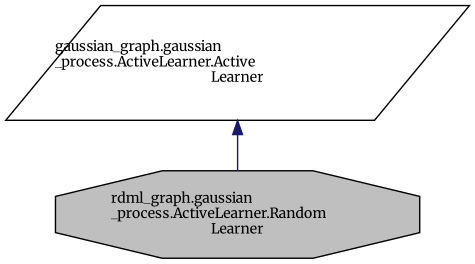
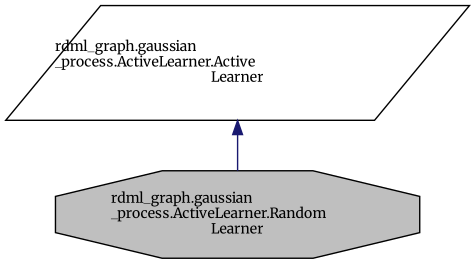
node "gaussian_graph.gaussian _process.ActiveLearner.Active Learner": label "gaussian_graph.gaussian _process.ActiveLearner.Active Learner" -> "rdml_graph.gaussian _process.ActiveLearner.Active Learner"
